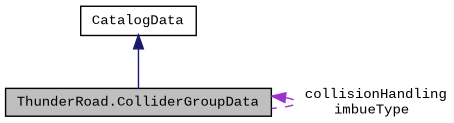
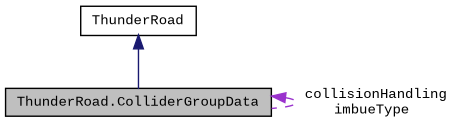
node "CatalogData": label "CatalogData" -> "ThunderRoad"
